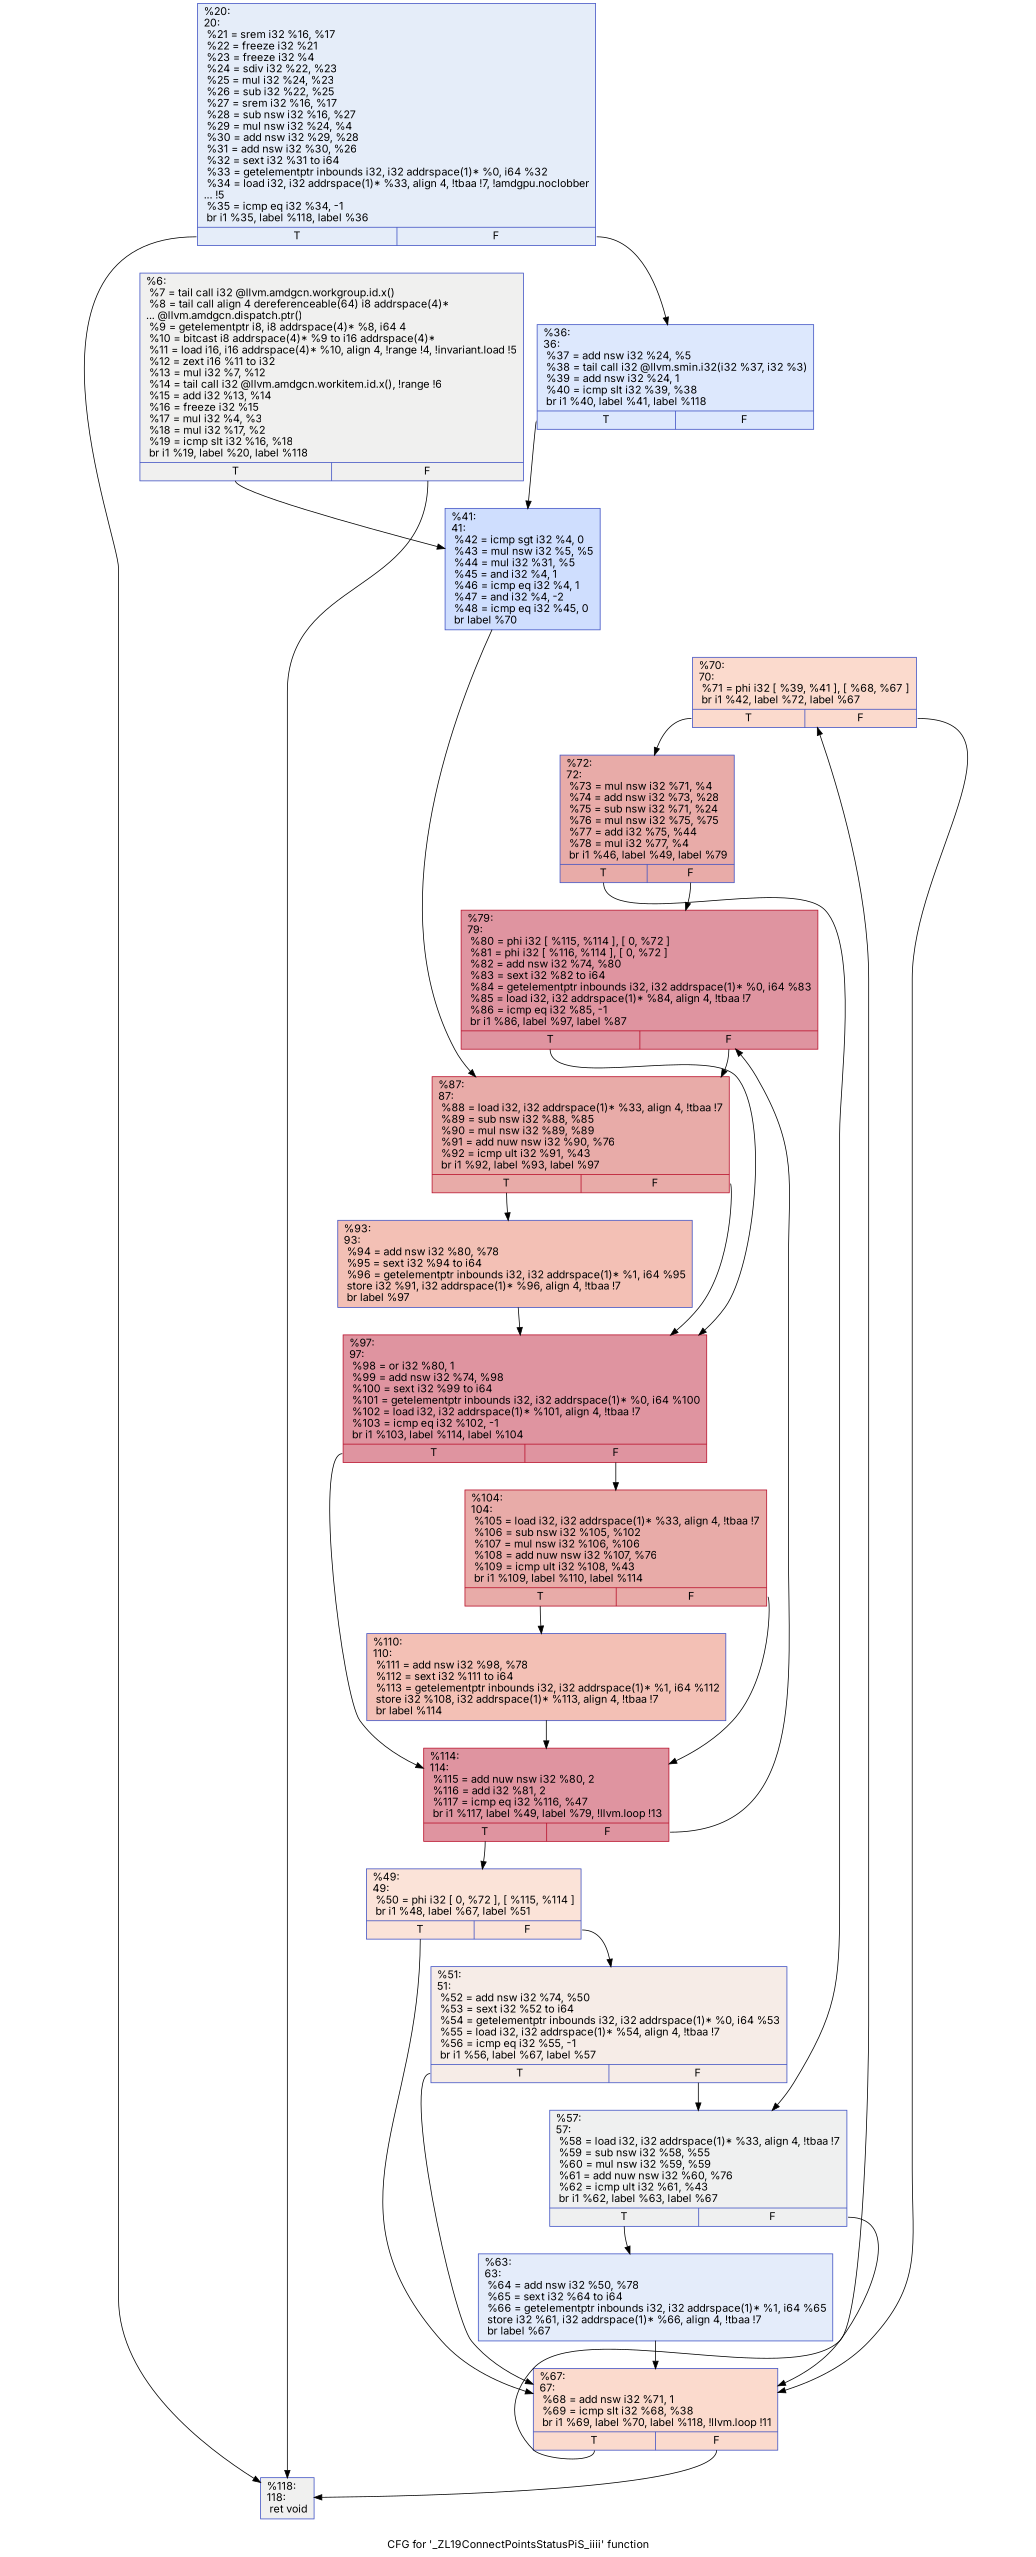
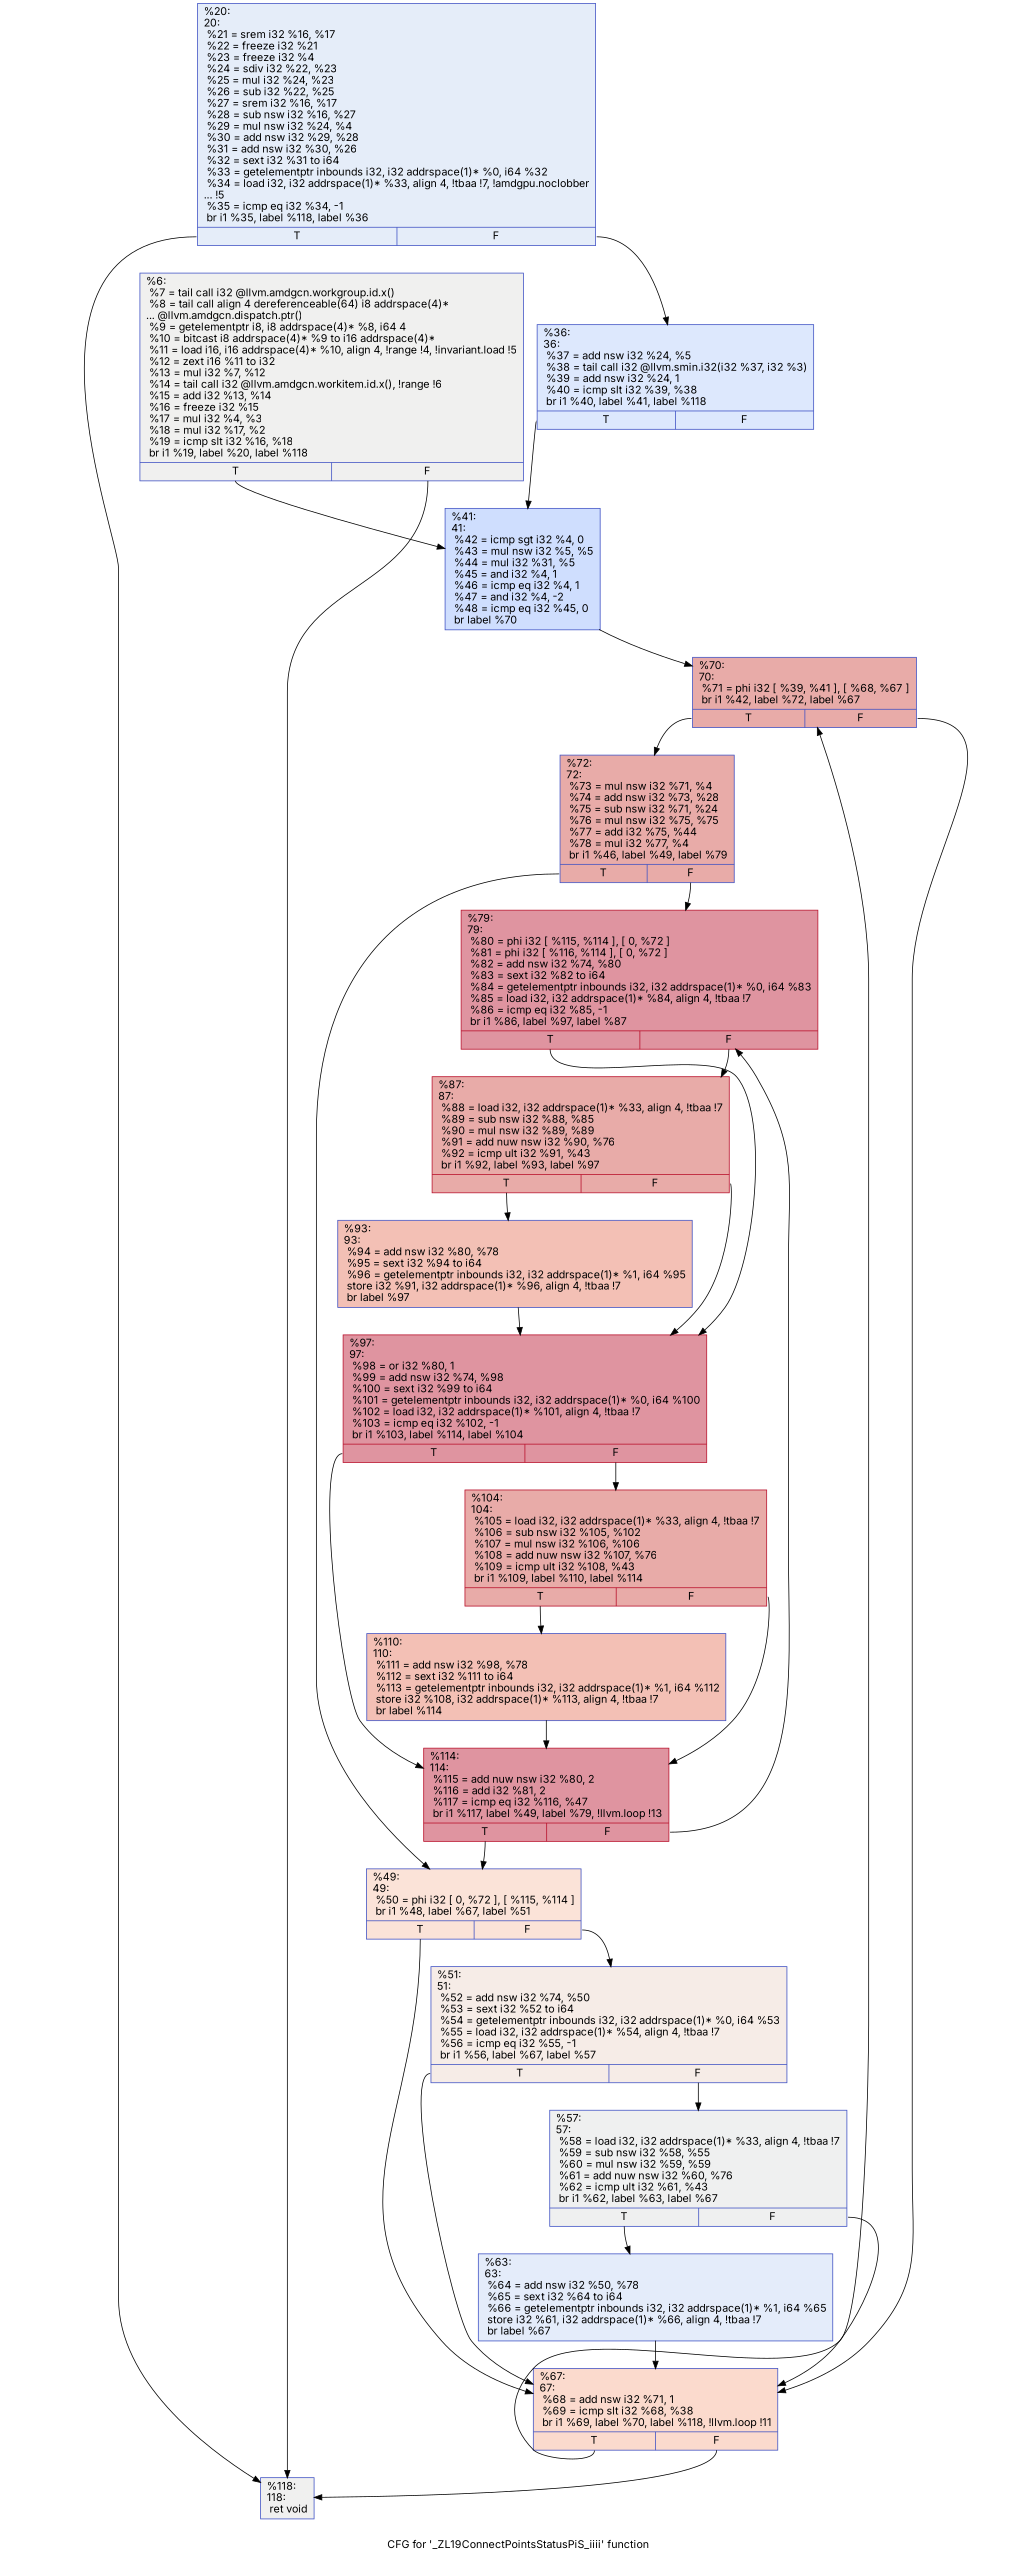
node "%70:": fillcolor #f7ac8e70 -> #cc403a70
edge "%41:" -> "%87:": now "%41:" -> "%70:"
edge "%72:" -> "%57:": now "%72:" -> "%49:"
